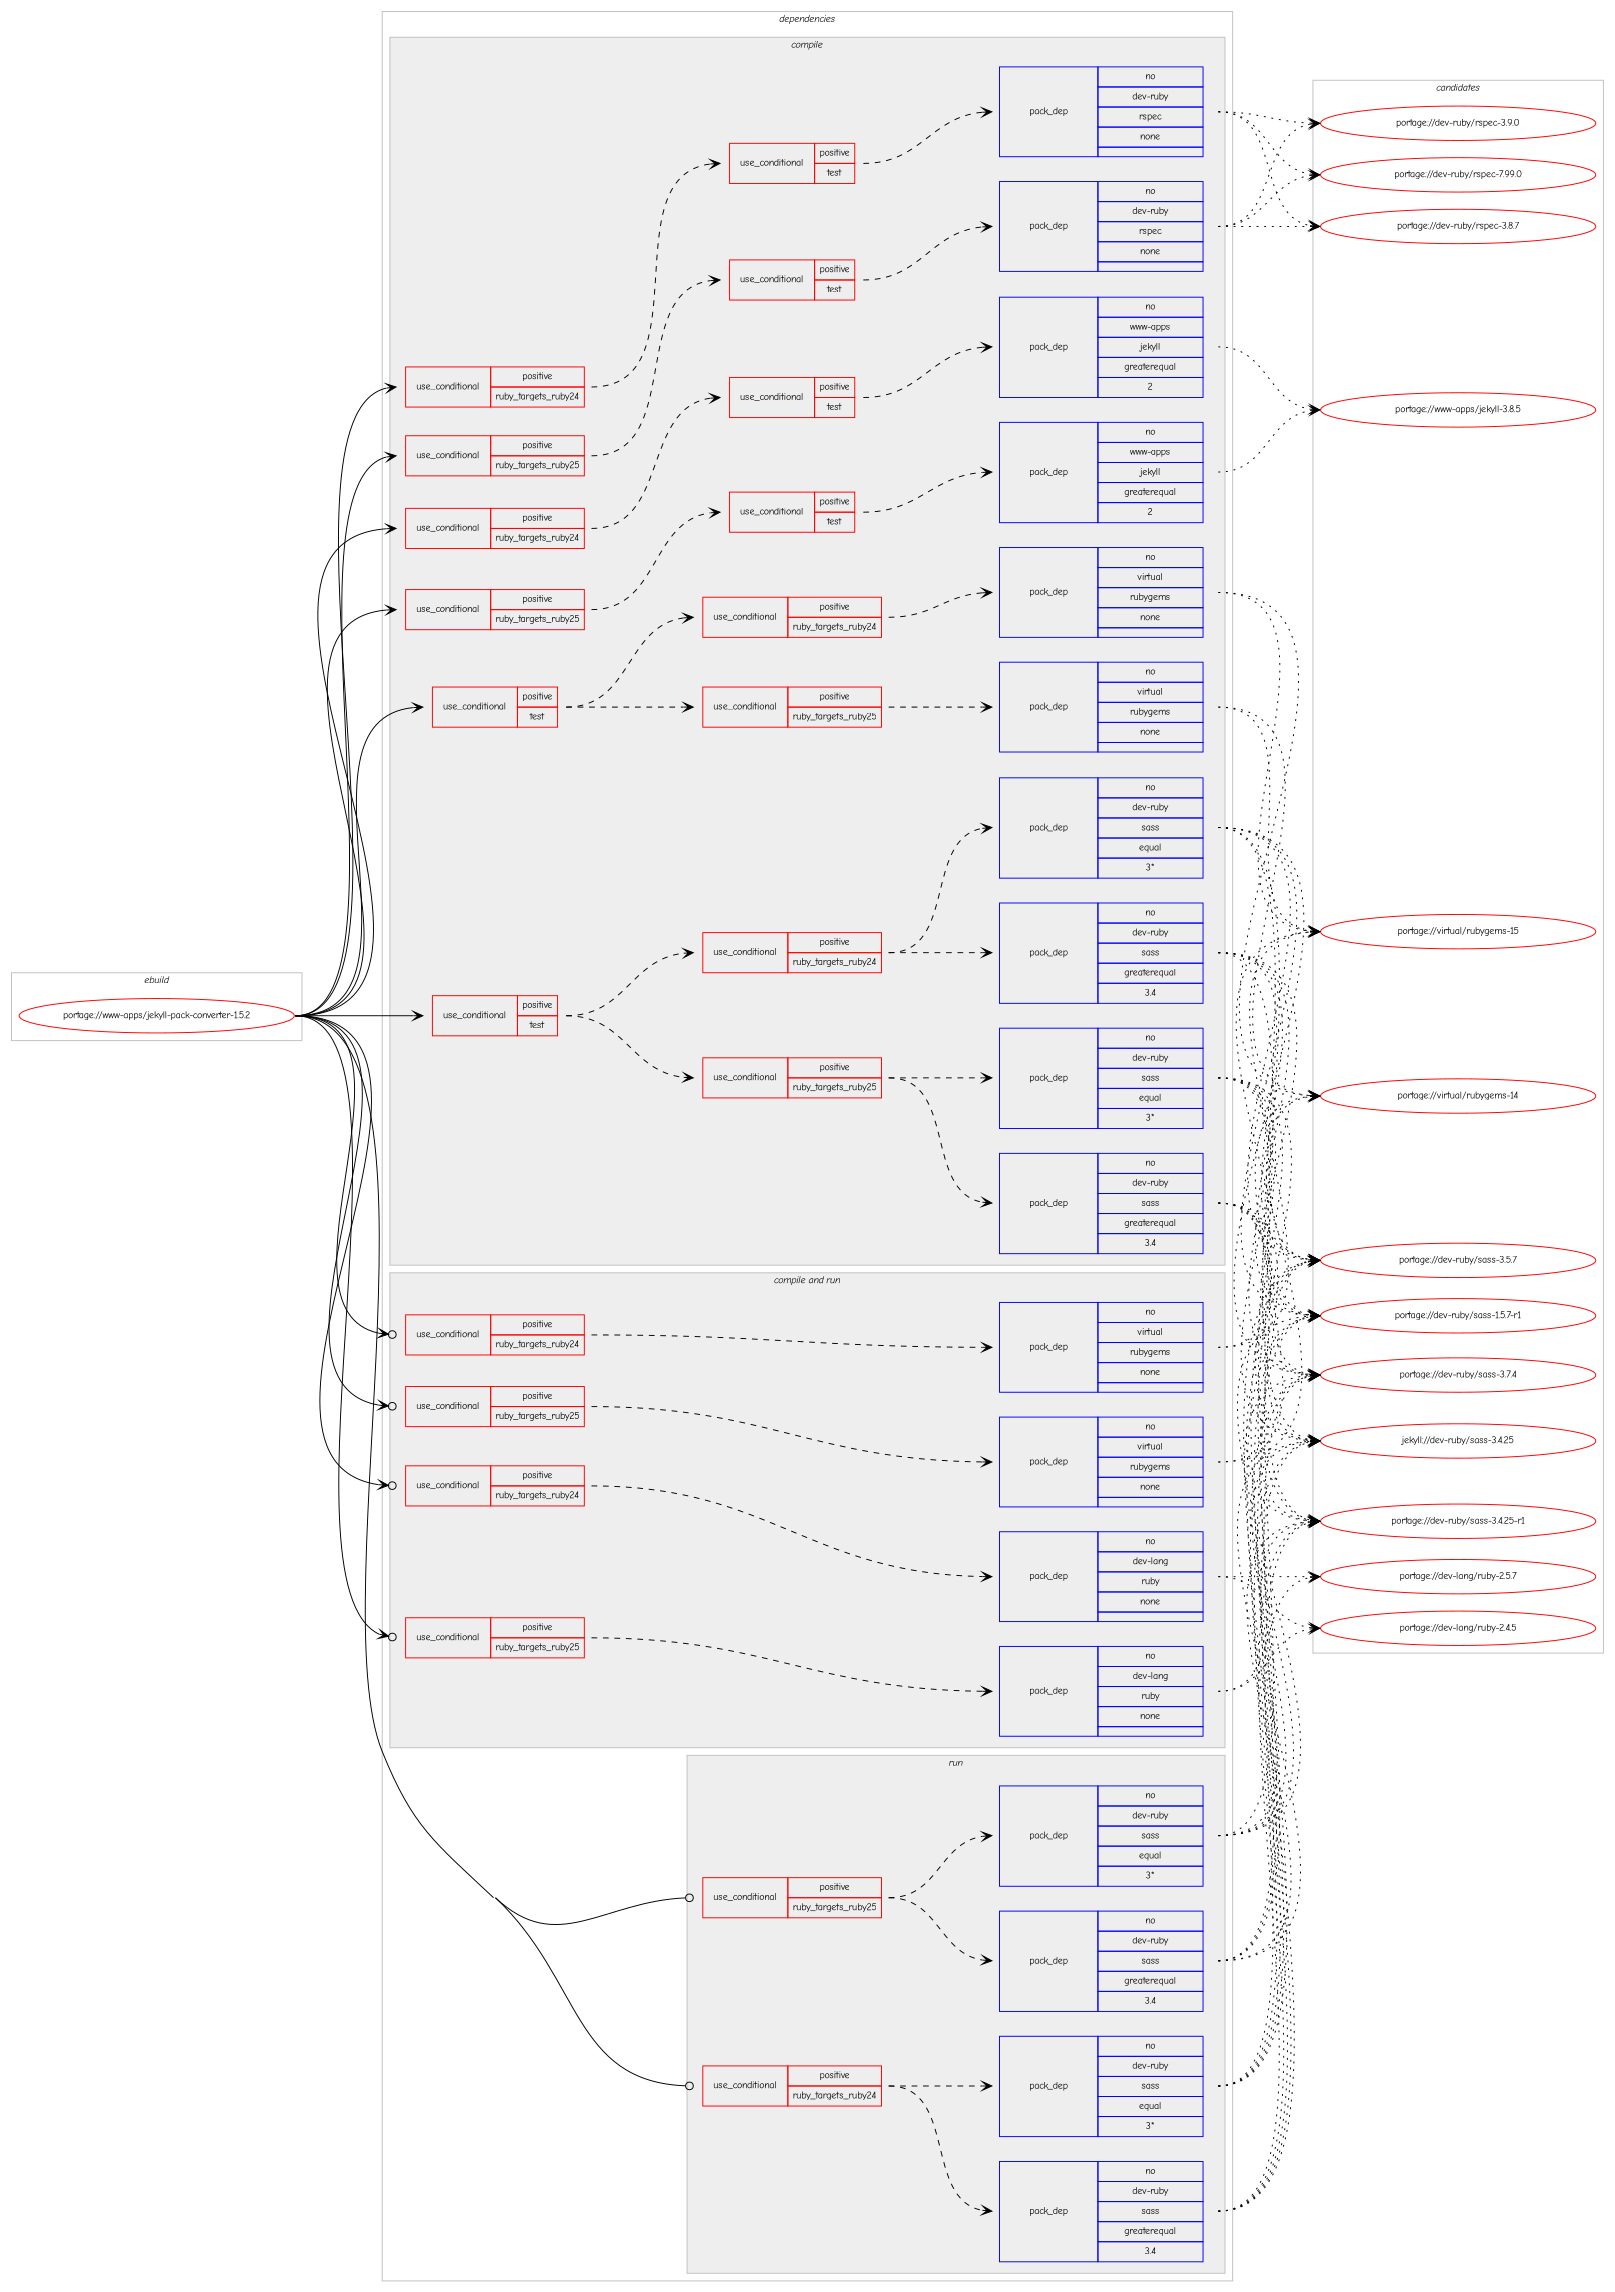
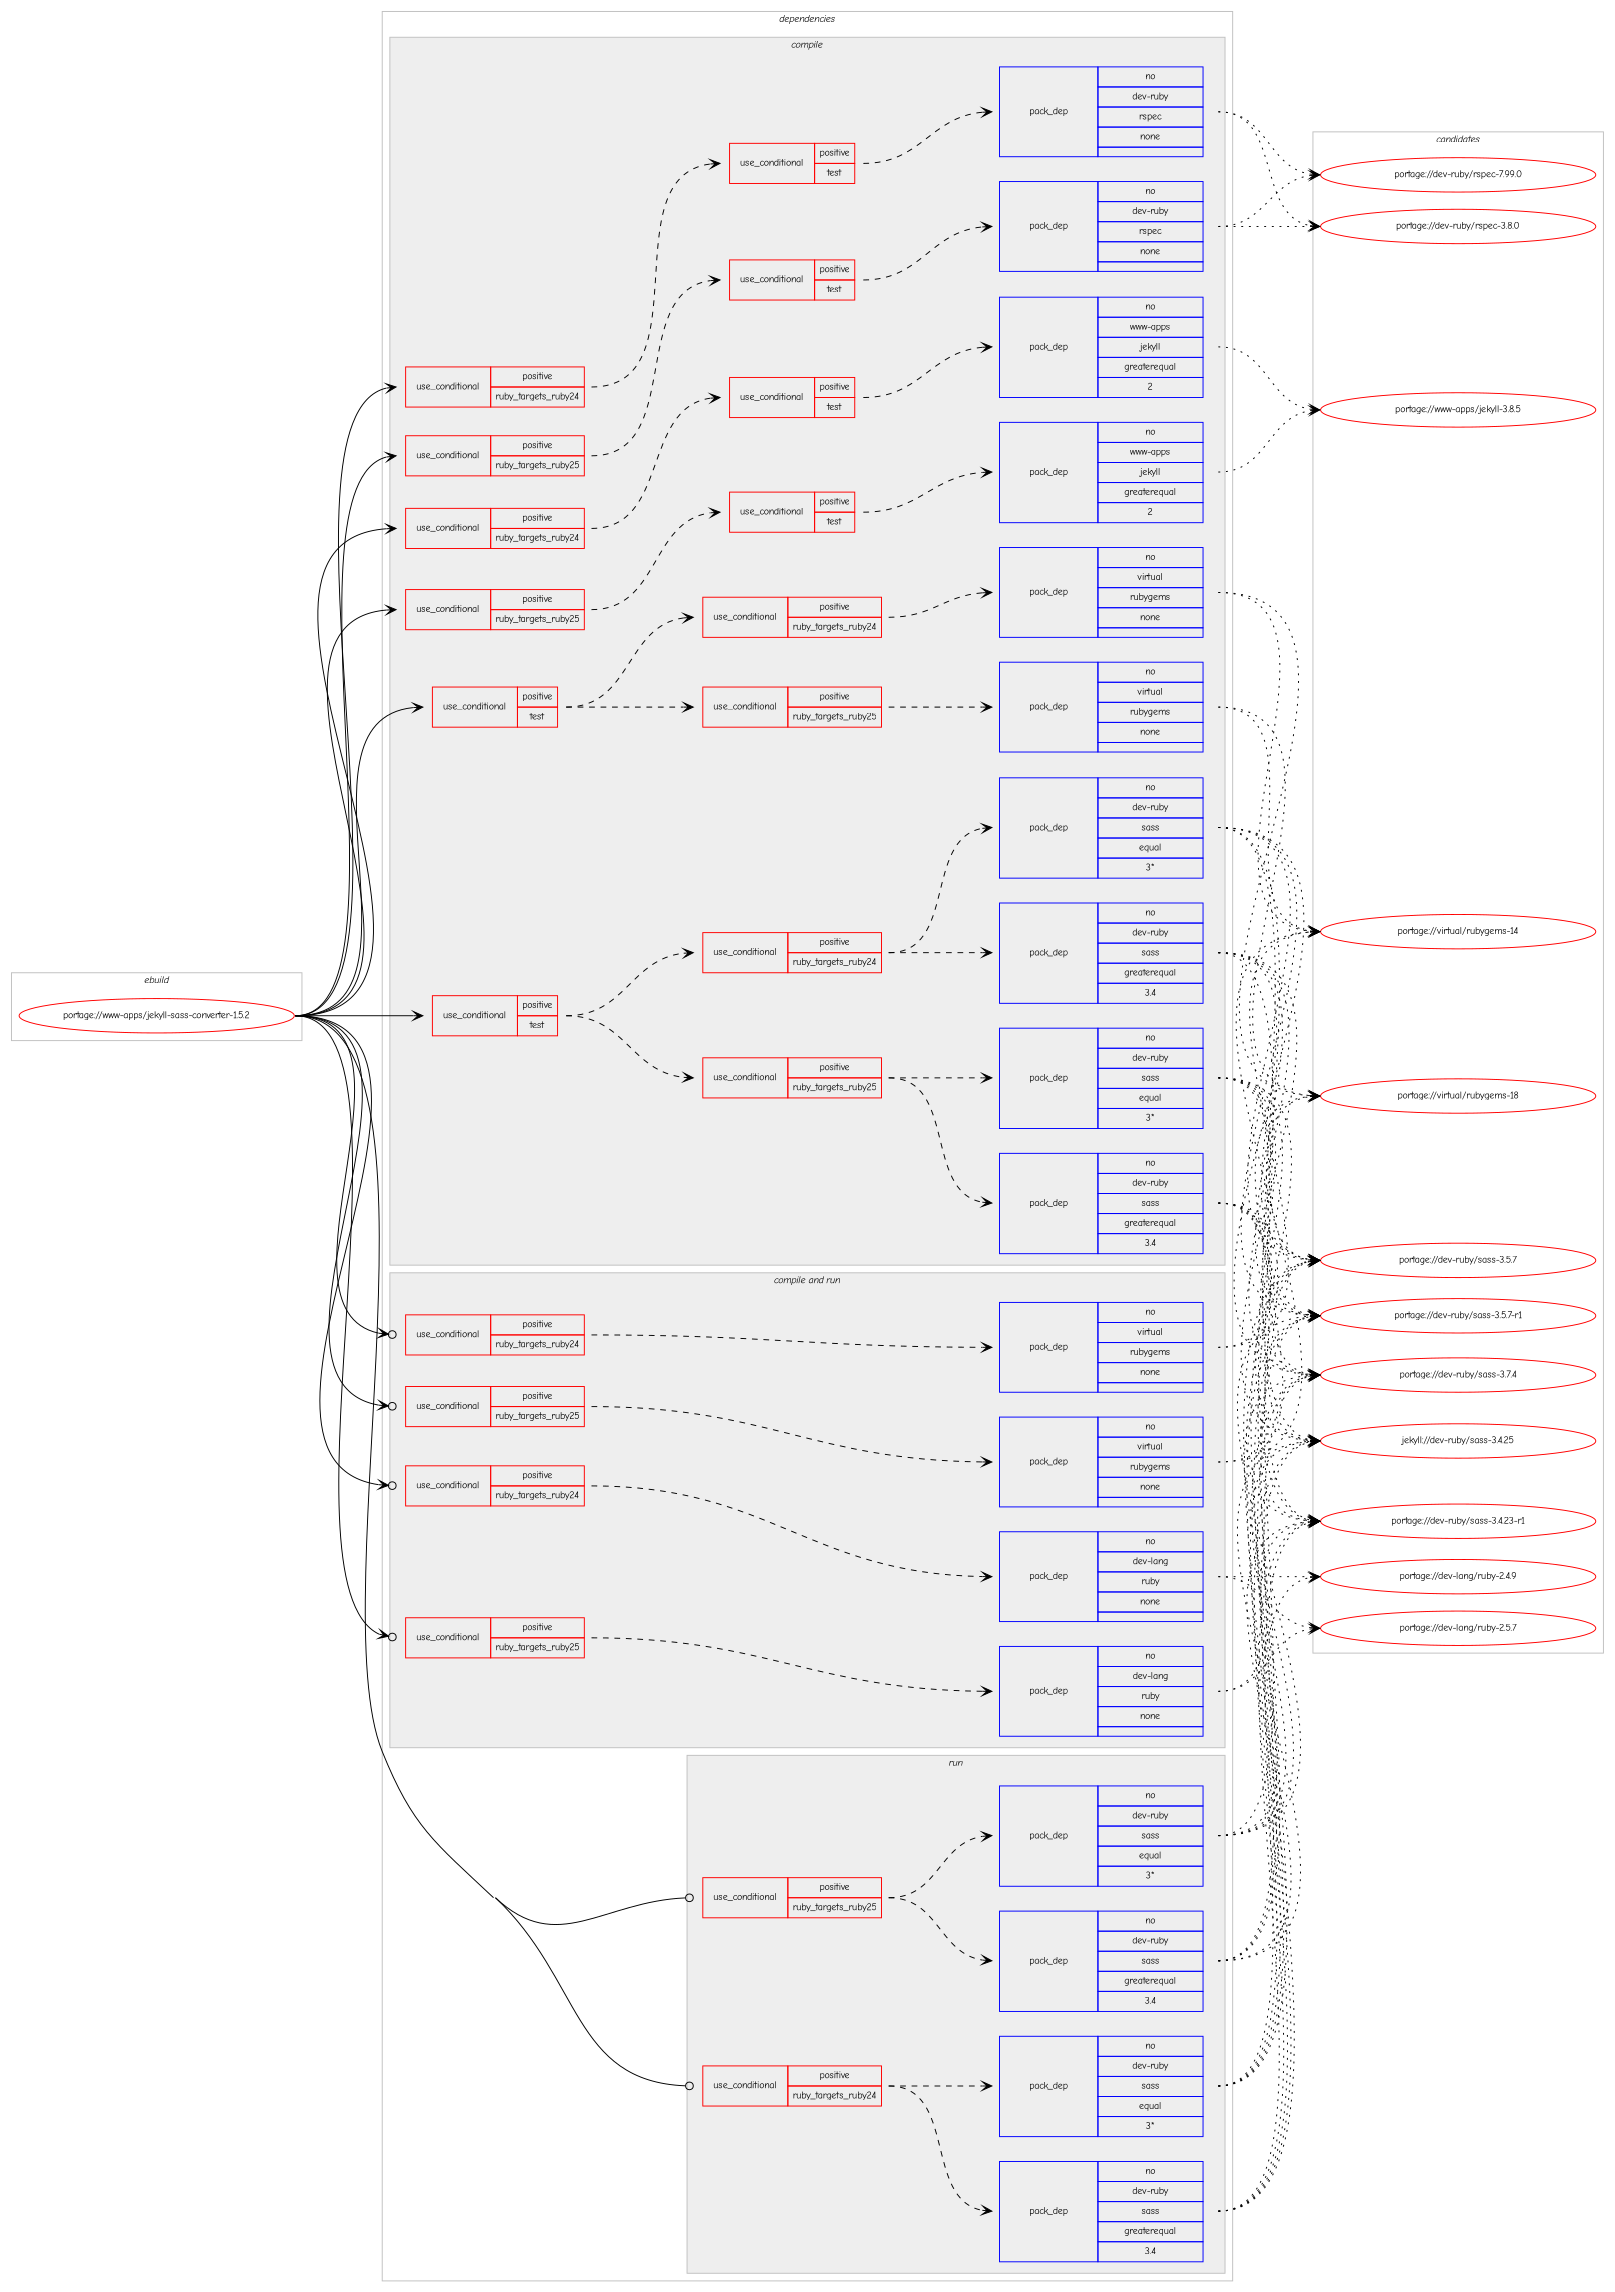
node "portage://dev-ruby/rspec-3.9.0": removed
node "portage://dev-ruby/rspec-3.8.7": label "portage://dev-ruby/rspec-3.8.7" -> "portage://dev-ruby/rspec-3.8.0"
node "portage://virtual/rubygems-15": label "portage://virtual/rubygems-15" -> "portage://virtual/rubygems-18"
node "portage://www-apps/jekyll-pack-converter-1.5.2": label "portage://www-apps/jekyll-pack-converter-1.5.2" -> "portage://www-apps/jekyll-sass-converter-1.5.2"
node "portage://dev-ruby/sass-1.5.7-r1": label "portage://dev-ruby/sass-1.5.7-r1" -> "portage://dev-ruby/sass-3.5.7-r1"
node "portage://dev-ruby/sass-3.4.25-r1": label "portage://dev-ruby/sass-3.4.25-r1" -> "portage://dev-ruby/sass-3.4.23-r1"
node "portage://dev-lang/ruby-2.4.5": label "portage://dev-lang/ruby-2.4.5" -> "portage://dev-lang/ruby-2.4.9"
